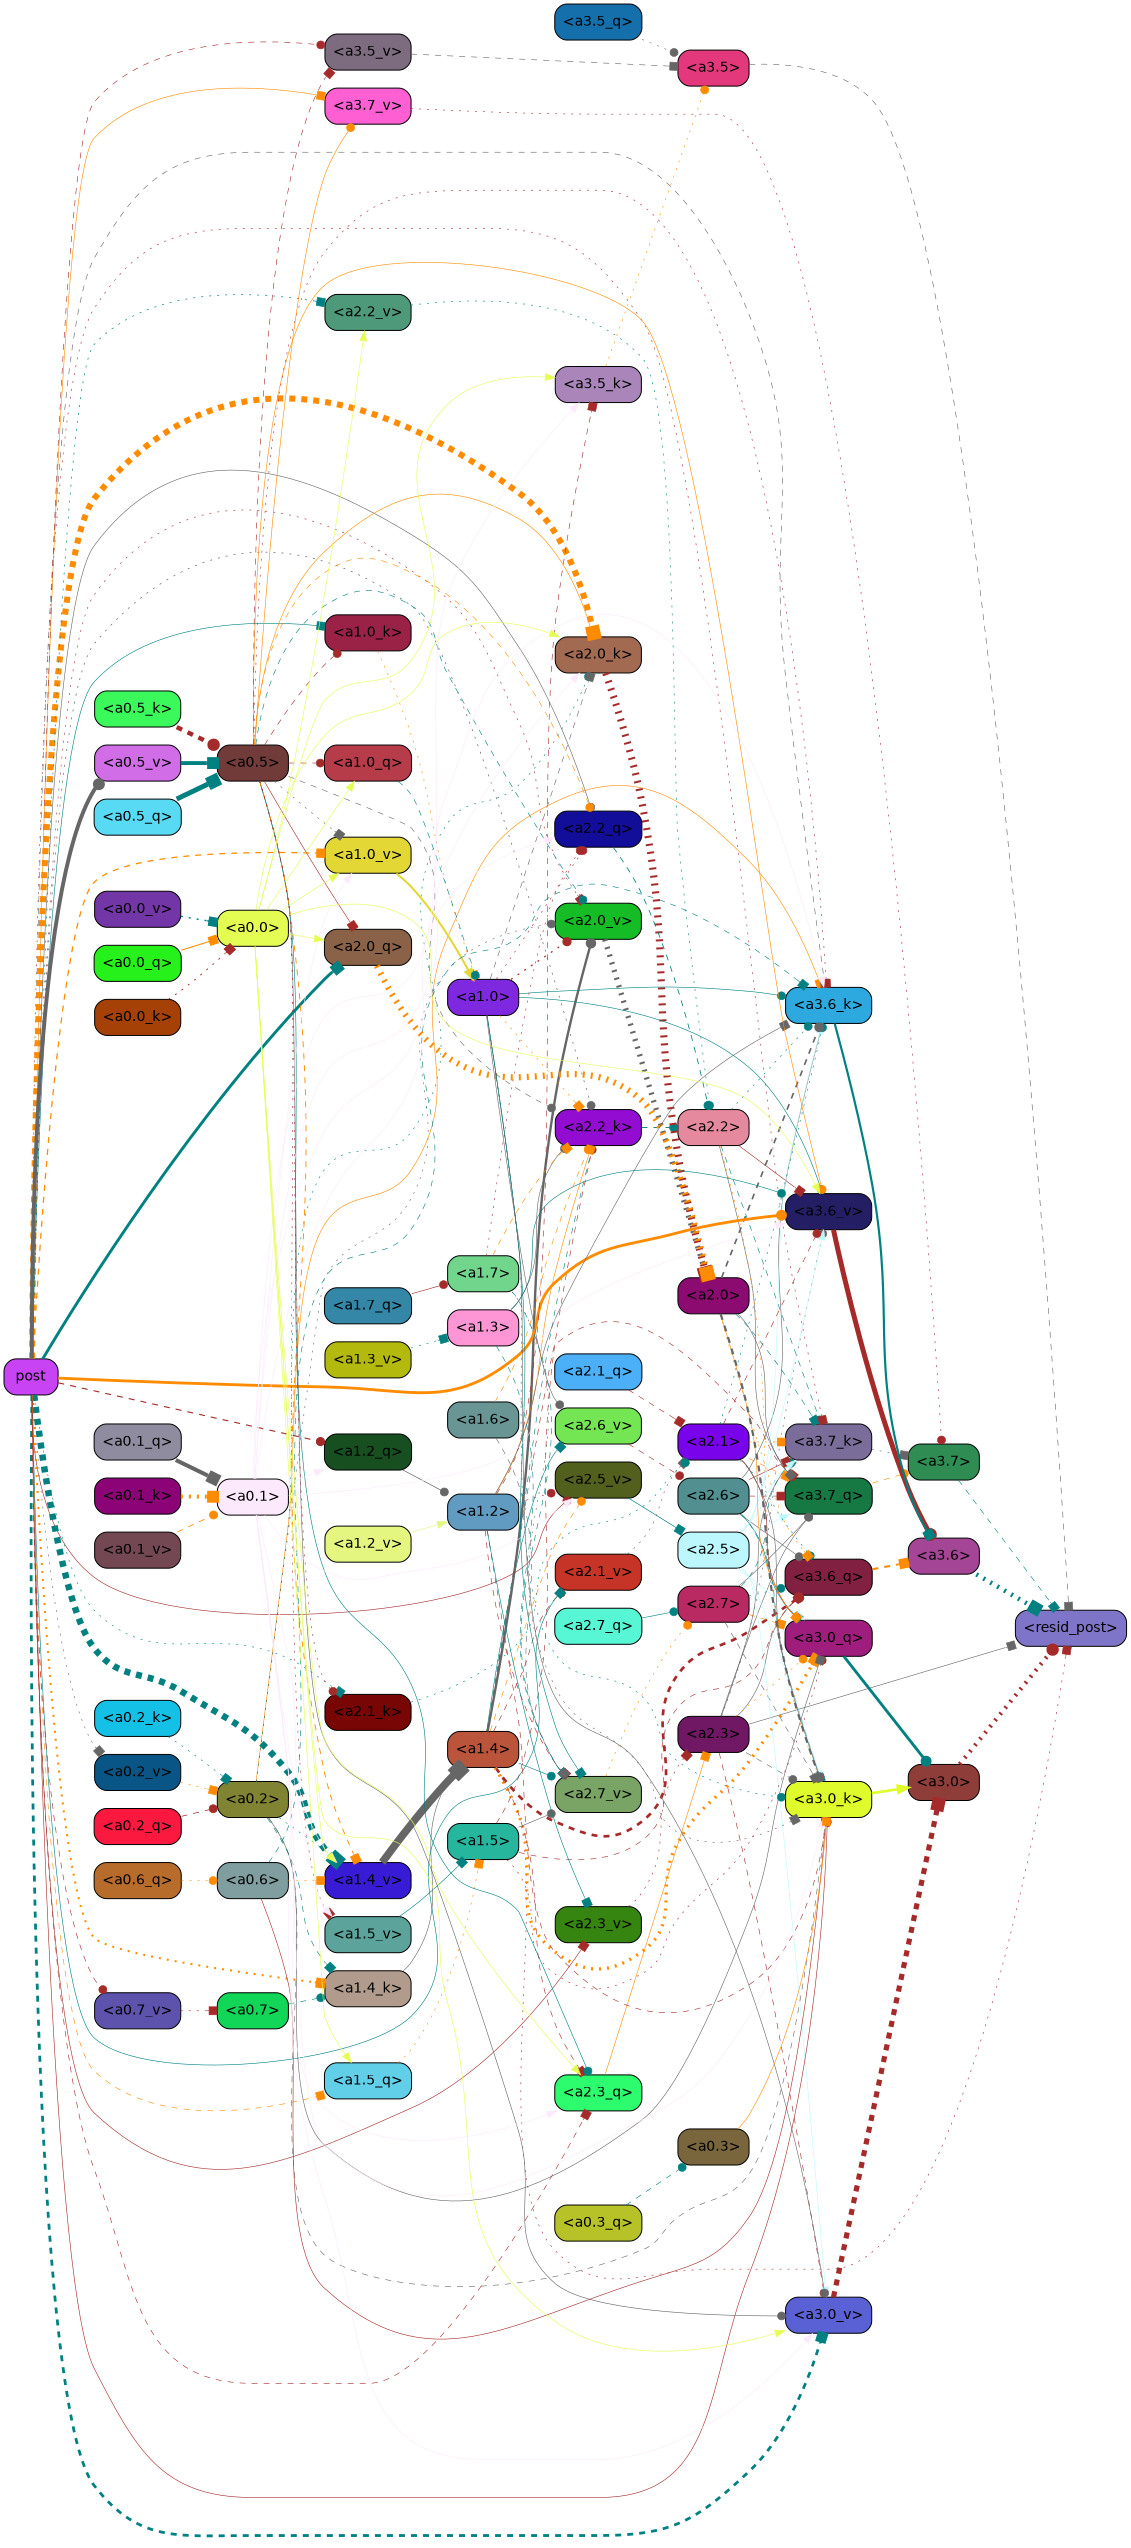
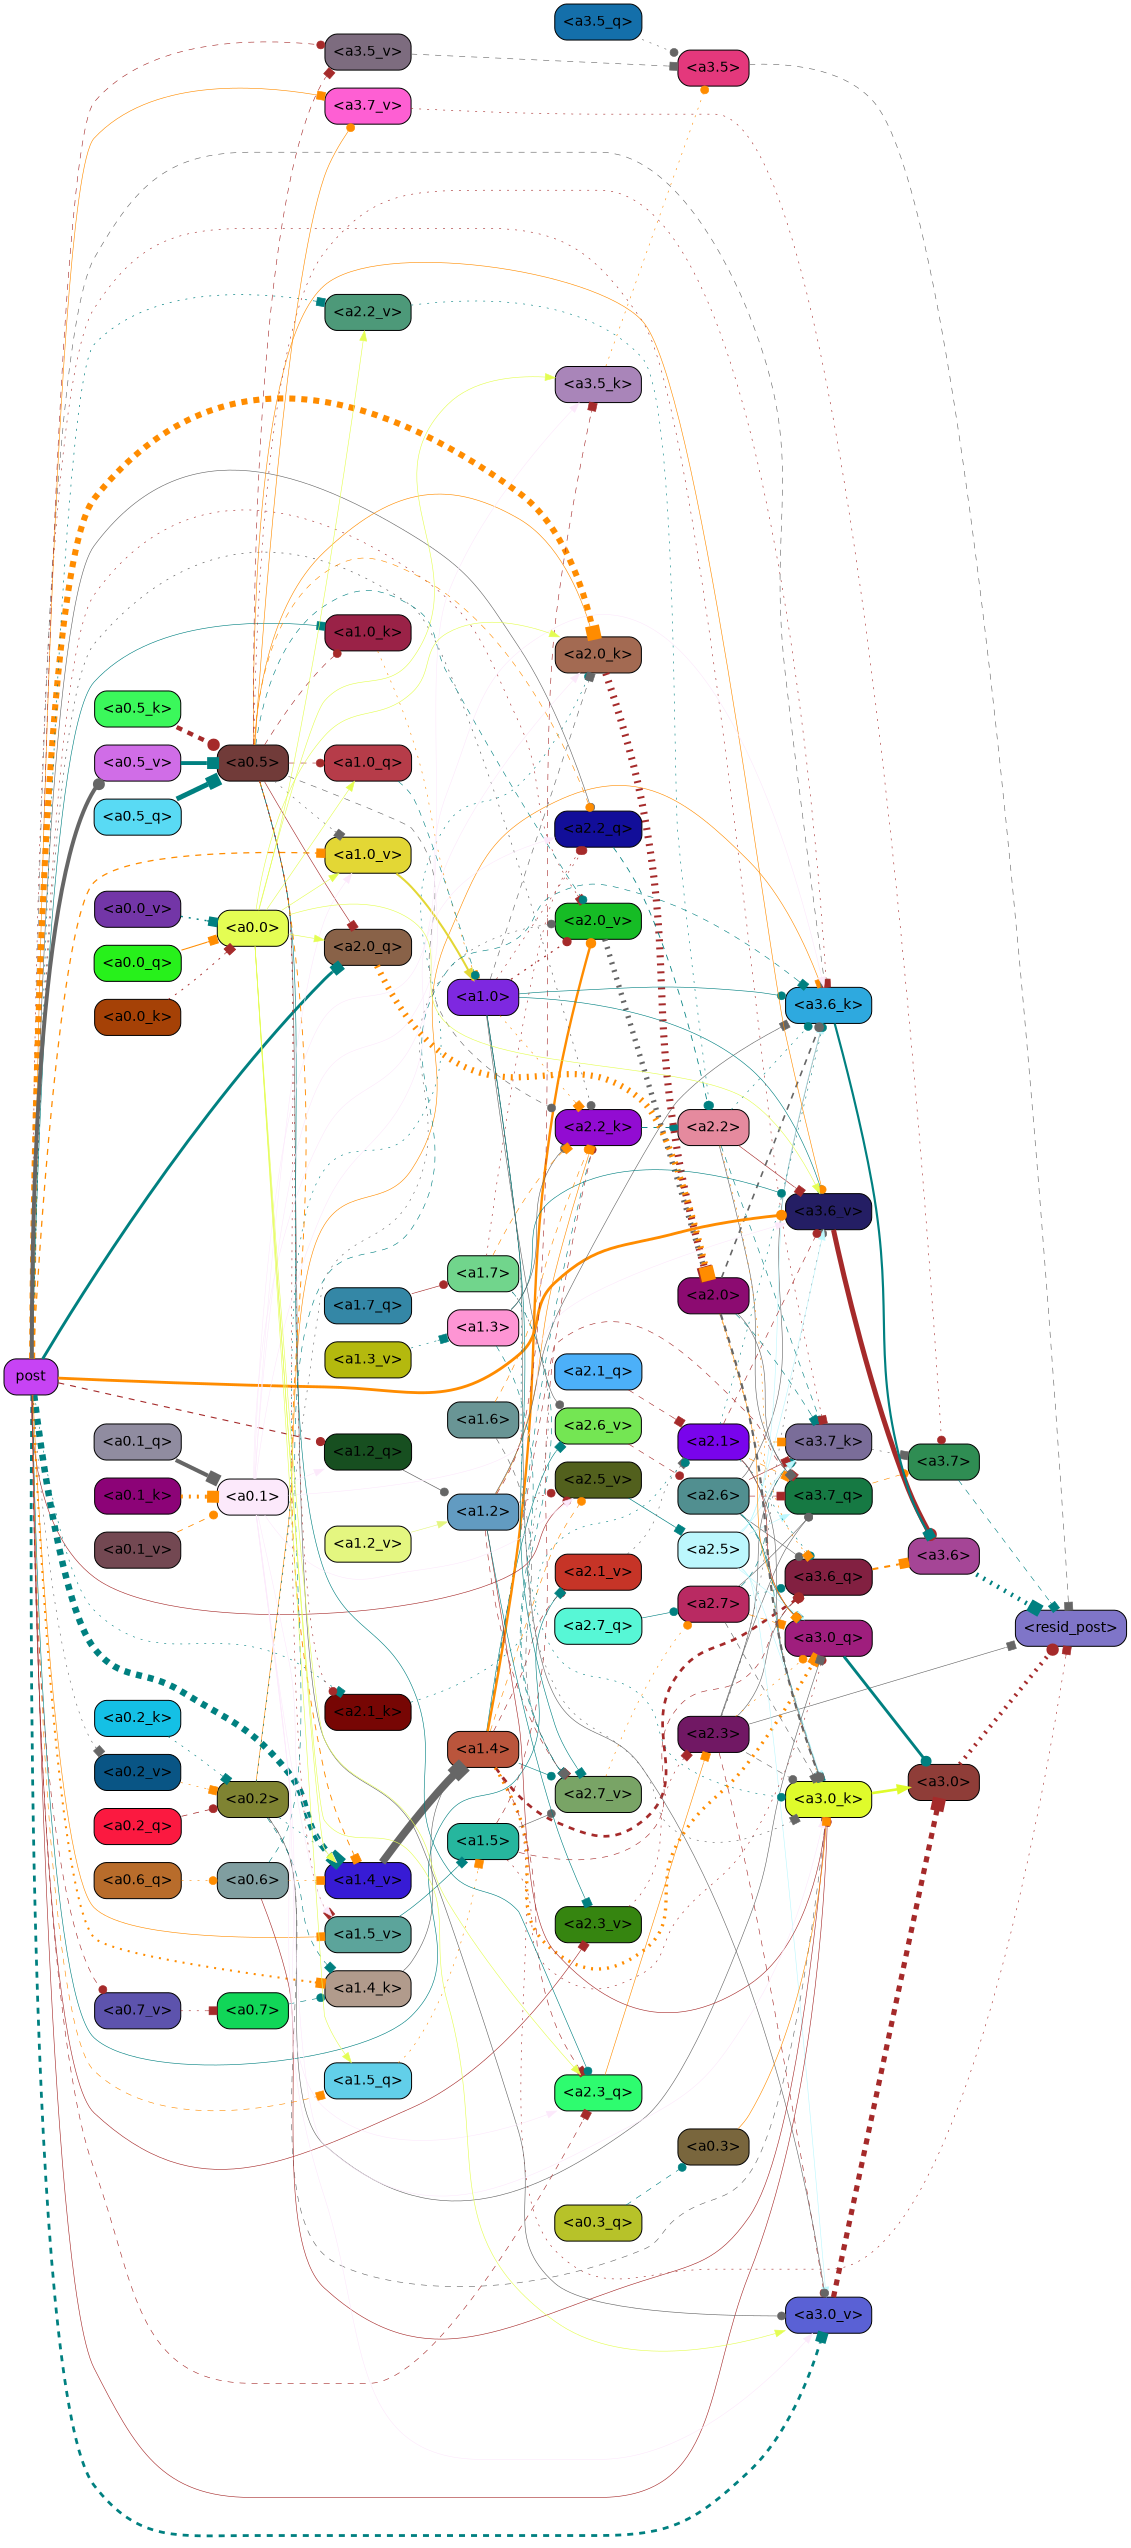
edge "<a1.4>" -> "<a2.0_v>": color gray40 -> darkorange
edge "post" -> "<a1.5_v>": added
edge "<a1.2>" -> "<a3.0_k>": style dashed -> bold
